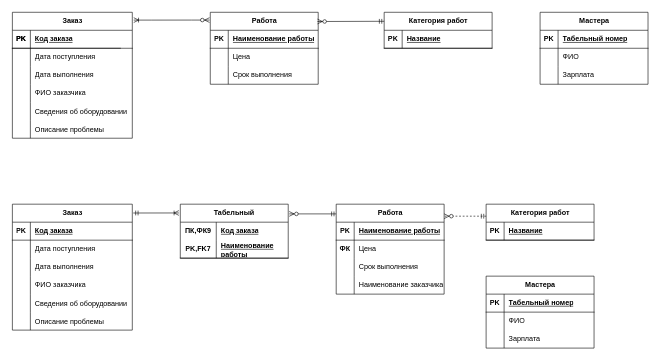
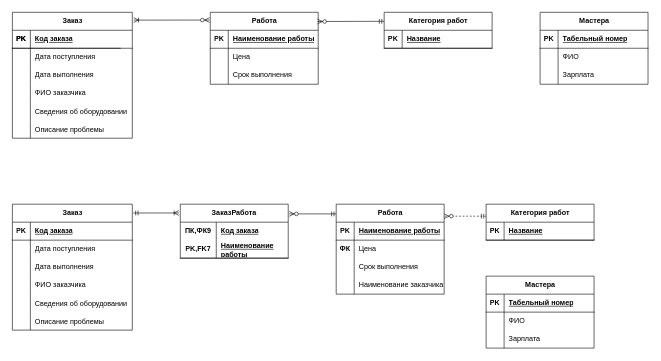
node "Табельный": label "Табельный" -> "ЗаказРабота"
